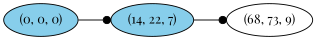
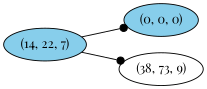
edge "(0, 0, 0)" -> "(14, 22, 7)": reversed
node "(68, 73, 9)": label "(68, 73, 9)" -> "(38, 73, 9)"
